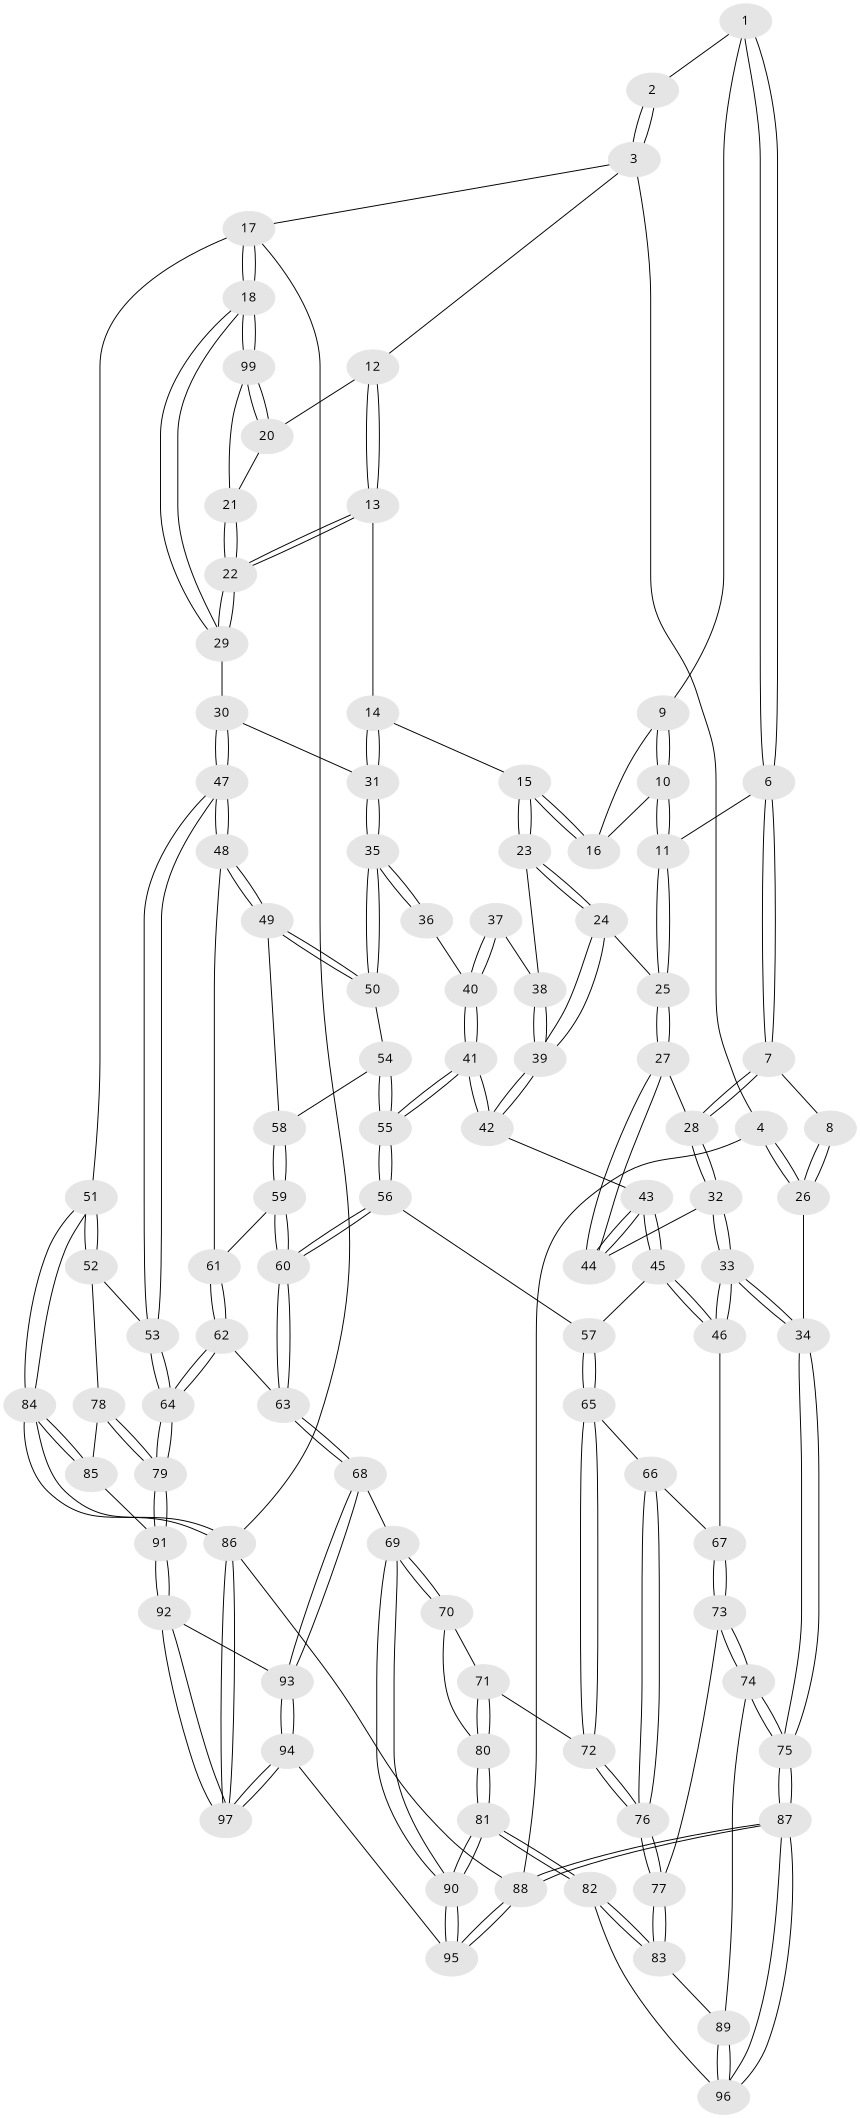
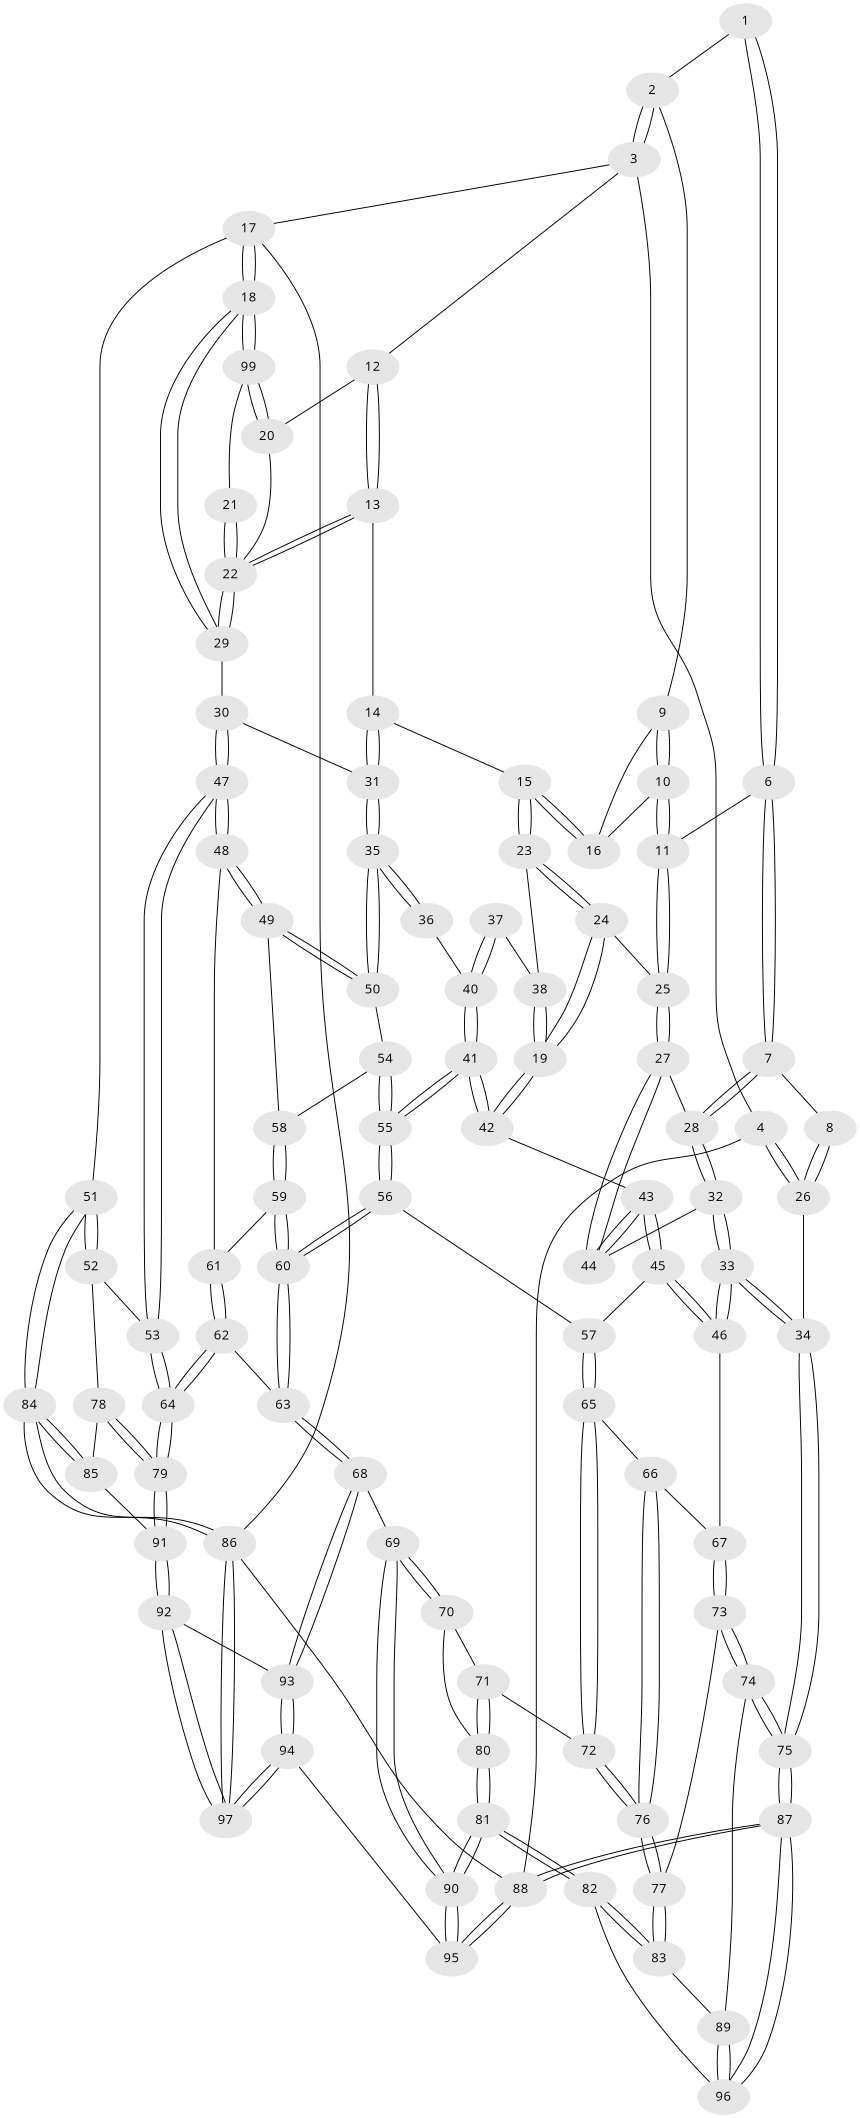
edge "1" -- "9": now "2" -- "9"
edge "20" -- "21": now "20" -- "22"
node "39": label "39" -> "19"
